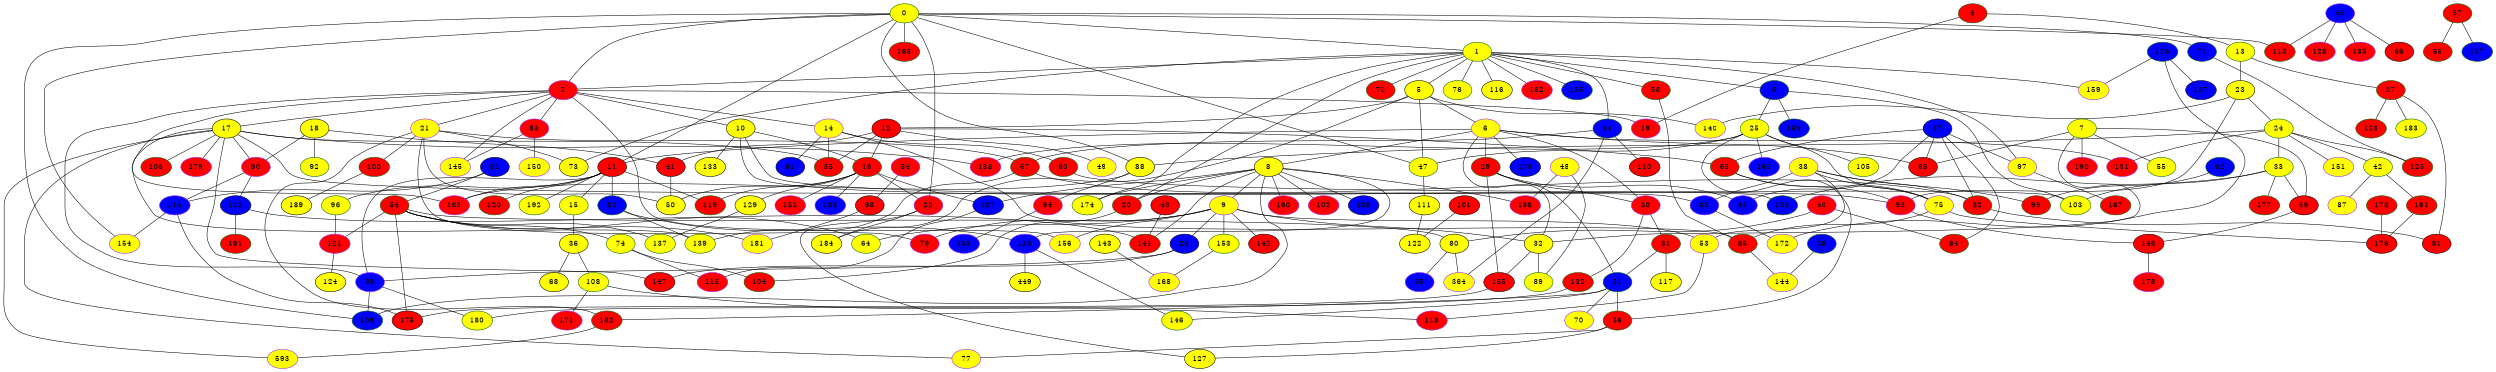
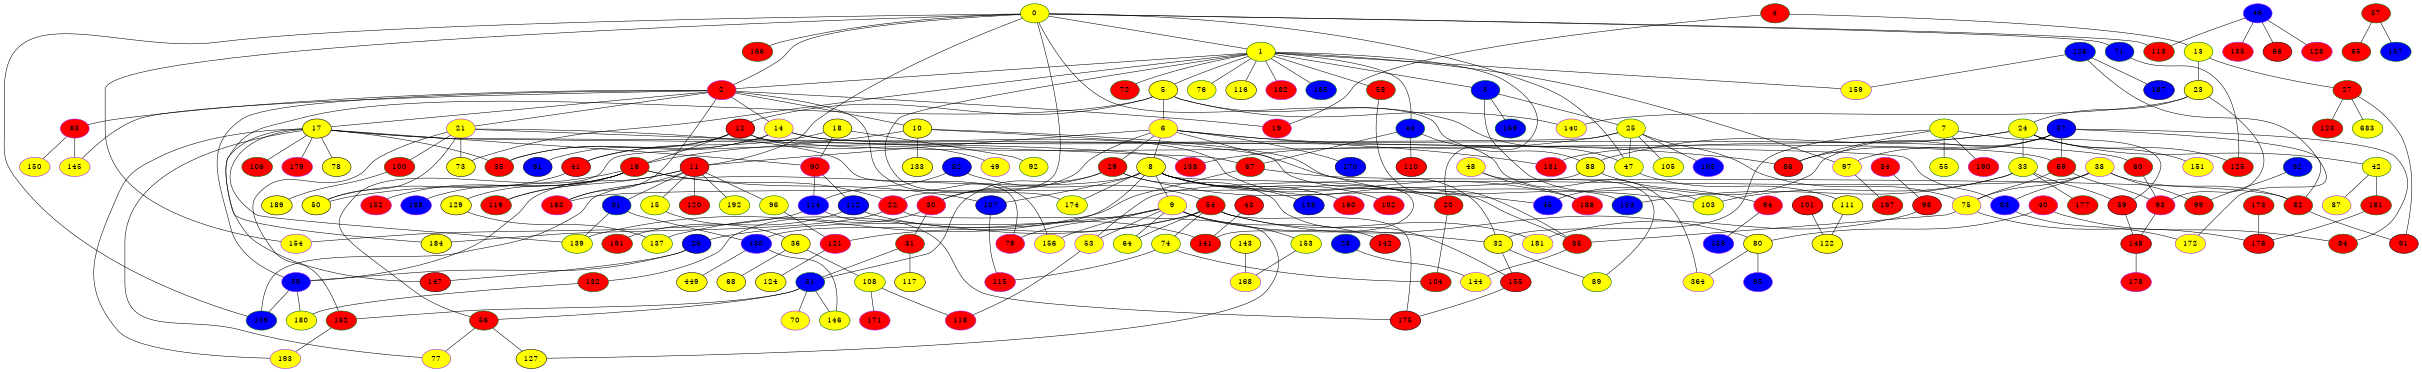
node "183": label "183" -> "683"
node "78": added
node "593": label "593" -> "193"
